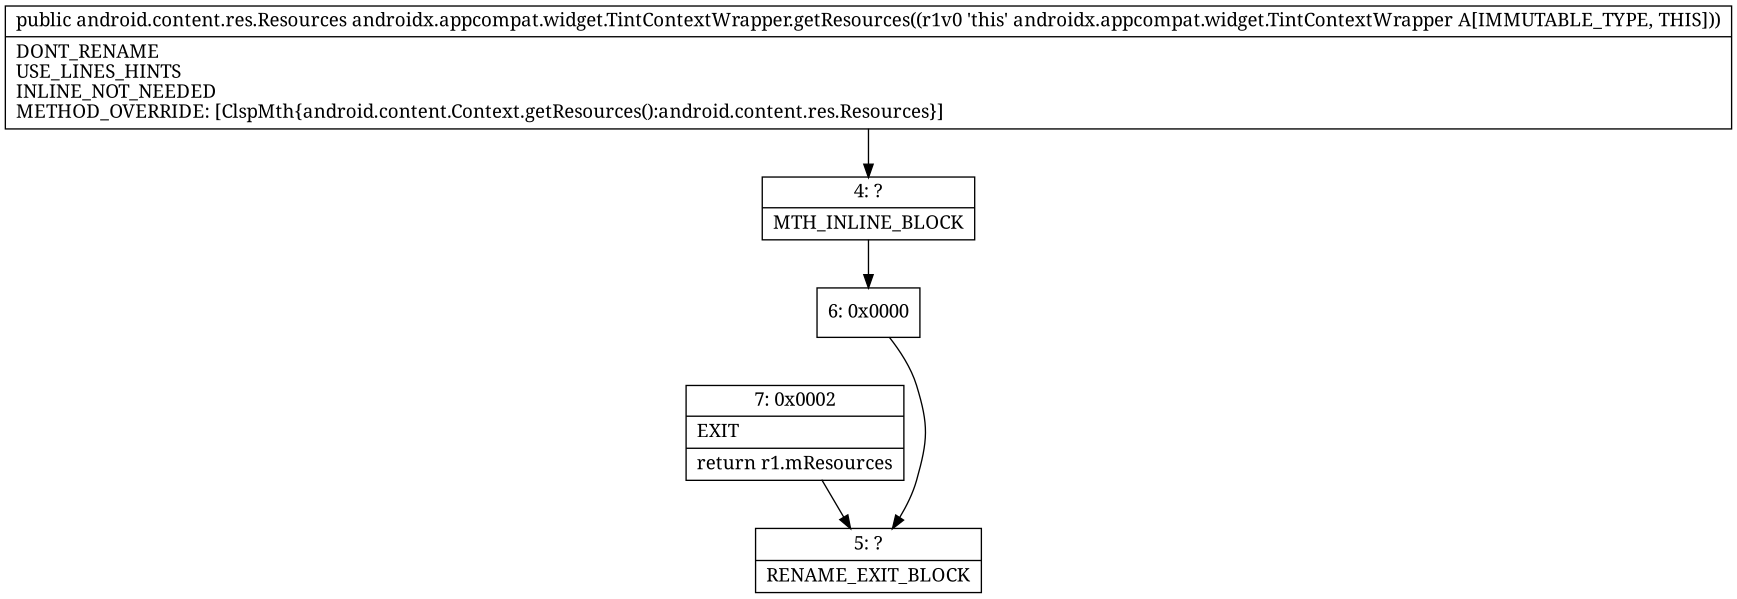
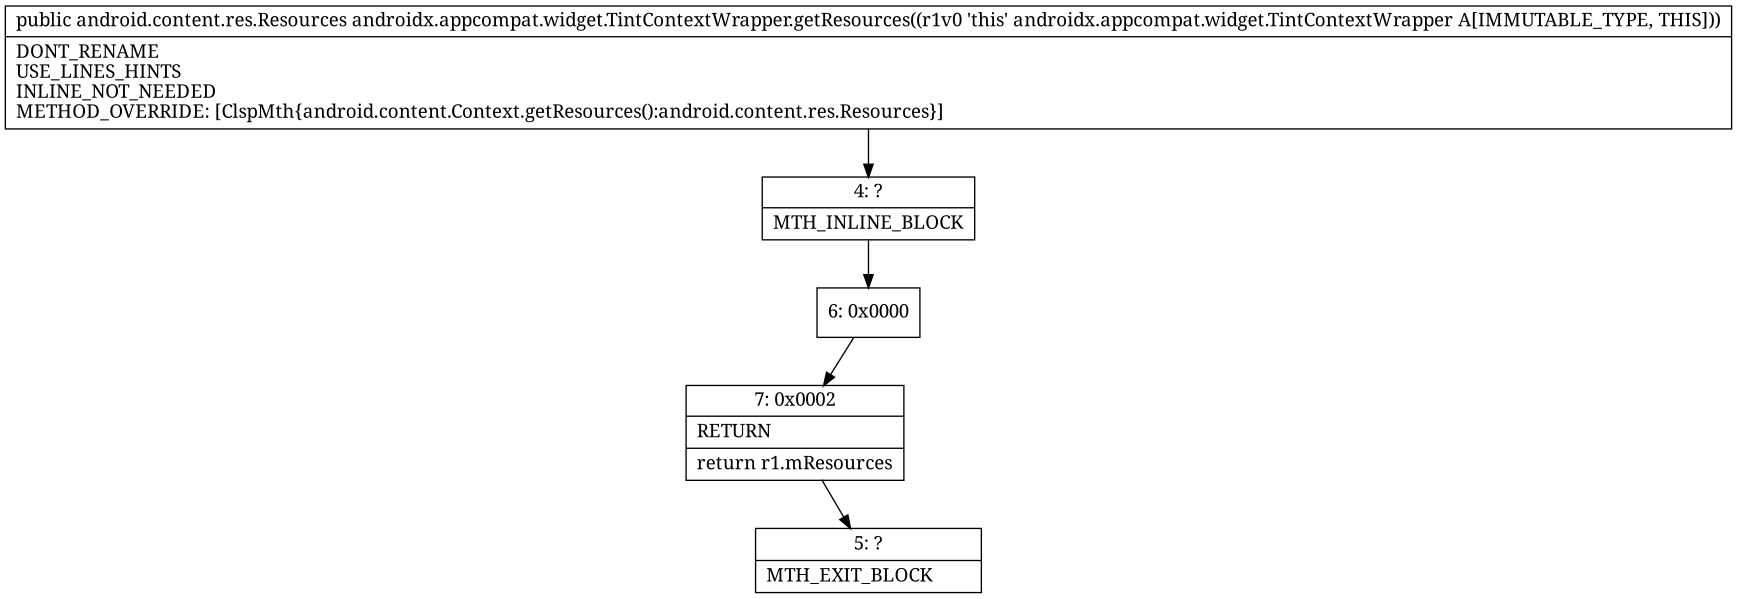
edge "6: 0x0000" -> "5: ?": now "6: 0x0000" -> "7: 0x0002"
node "7: 0x0002": text "EXIT" -> "RETURN"
node "5: ?": text "RENAME_EXIT_BLOCK" -> "MTH_EXIT_BLOCK"
